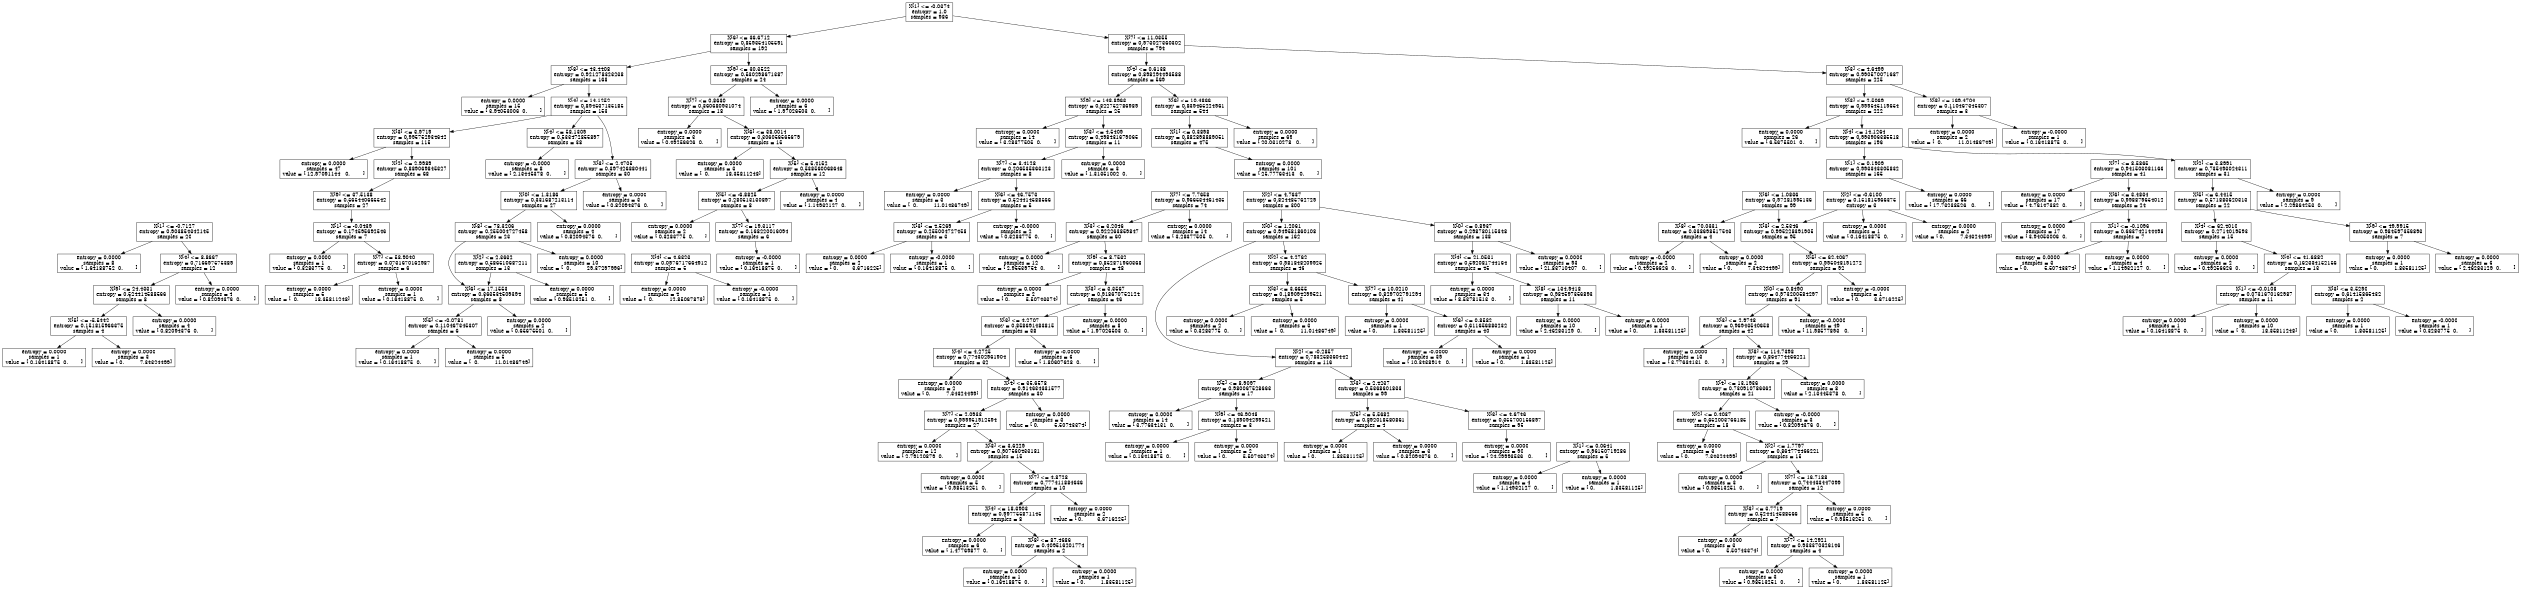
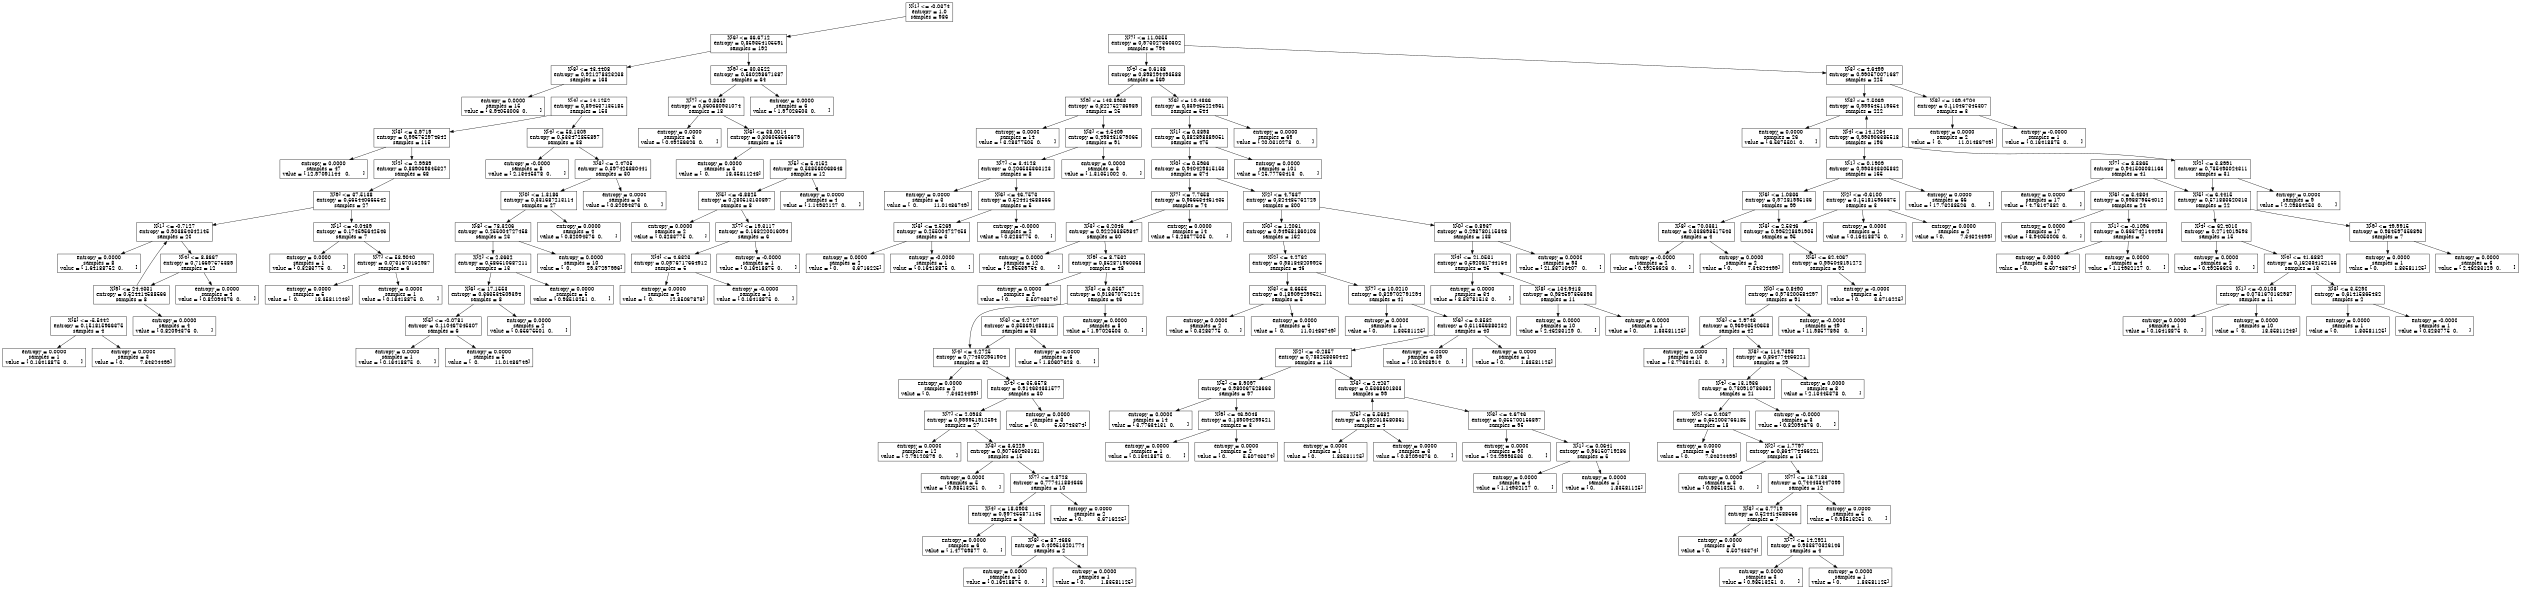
edge "X[1] <= -0.0374 entropy = 1.0 samples = 986" -> "X[7] <= 11.0355 entropy = 0.973027360302 samples = 794": removed
node "X[9] <= 30.3522 entropy = 0.530298671387 samples = 24": label "X[9] <= 30.3522 entropy = 0.530298671387 samples = 24" -> "X[9] <= 30.3522 entropy = 0.530298671387 samples = 64"
edge "X[8] <= 43.4408 entropy = 0.921278323238 samples = 168" -> "X[4] <= 14.1252 entropy = 0.894537135185 samples = 153": removed
edge "X[3] <= 2.5069 entropy = 0.999545119654 samples = 222" -> "X[4] <= 14.1264 entropy = 0.993906385518 samples = 196": reversed
edge "X[4] <= 14.1252 entropy = 0.894537135185 samples = 153" -> "X[3] <= 2.4705 entropy = 0.397426880441 samples = 30": now "X[4] <= 58.1309 entropy = 0.533472855897 samples = 38" -> "X[3] <= 2.4705 entropy = 0.397426880441 samples = 30"
node "X[3] <= 3.9719 entropy = 0.995752934642 samples = 115": label "X[3] <= 3.9719 entropy = 0.995752934642 samples = 115" -> "X[3] <= 3.9719 entropy = 0.995752974642 samples = 115"
node "X[3] <= 4.5409 entropy = 0.498431679065 samples = 11": label "X[3] <= 4.5409 entropy = 0.498431679065 samples = 11" -> "X[3] <= 4.5409 entropy = 0.498431679065 samples = 91"
edge "X[6] <= 38.0014 entropy = 0.306056565679 samples = 15" -> "X[5] <= 5.4152 entropy = 0.538560068648 samples = 12": removed
node "X[0] <= 0.5966 entropy = 0.940429815153 samples = 374": added
edge "X[7] <= 8.5865 entropy = 0.941503081166 samples = 41" -> "X[6] <= 3.4834 entropy = 0.998879654012 samples = 24": now "X[7] <= 8.5865 entropy = 0.941503081166 samples = 41" -> "X[5] <= 6.4415 entropy = 0.571883620313 samples = 22"
edge "X[1] <= 0.1909 entropy = 0.993343305832 samples = 165" -> "X[6] <= 1.0836 entropy = 0.97281995136 samples = 99": added
node "X[2] <= -0.6100 entropy = 0.151815966375 entropy = 3": label "X[2] <= -0.6100 entropy = 0.151815966375 entropy = 3" -> "X[2] <= -0.6100 entropy = 0.151815966375 samples = 3"
edge "X[9] <= 37.5138 entropy = 0.565440665542 samples = 27" -> "X[1] <= -0.7127 entropy = 0.903854342145 samples = 20": added
node "X[1] <= -0.0439 entropy = 0.174595692546 samples = 7": label "X[1] <= -0.0439 entropy = 0.174595692546 samples = 7" -> "X[1] <= -0.0439 entropy = 0.174595642546 samples = 7"
edge "X[7] <= 19.3117 entropy = 0.168220016094 samples = 6" -> "X[4] <= 4.6323 entropy = 0.0976717664912 samples = 5": added
edge "X[8] <= 78.3206 entropy = 0.255004727458 samples = 23" -> "X[6] <= 17.1553 entropy = 0.363534509394 samples = 8": now "X[8] <= 78.3206 entropy = 0.255004727458 samples = 23" -> "X[2] <= 2.3632 entropy = 0.586510687211 samples = 13"
edge "X[4] <= 21.0531 entropy = 0.592081744164 samples = 45" -> "X[8] <= 134.9418 entropy = 0.984597356893 samples = 11": reversed
edge "X[5] <= 62.4067 entropy = 0.995048191272 samples = 92" -> "X[0] <= 0.8490 entropy = 0.973200584297 samples = 91": removed
edge "X[4] <= 41.6882 entropy = 0.162334152156 samples = 13" -> "X[3] <= 3.5290 entropy = 0.61415865432 samples = 2": added
edge "X[9] <= 24.4331 entropy = 0.524414588566 samples = 8" -> "X[5] <= -5.5442 entropy = 0.151815966375 samples = 4": now "X[9] <= 24.4331 entropy = 0.524414588566 samples = 8" -> "X[1] <= -0.7127 entropy = 0.903854342145 samples = 20"
edge "X[3] <= 3.3567 entropy = 0.918670752124 samples = 46" -> "X[3] <= 4.2707 entropy = 0.858691483815 samples = 38": now "X[3] <= 3.3567 entropy = 0.918670752124 samples = 46" -> "X[4] <= 4.2725 entropy = 0.774302961904 samples = 32"
edge "X[0] <= 1.2061 entropy = 0.949581860108 samples = 162" -> "X[2] <= -0.2857 entropy = 0.783258360442 samples = 116": now "X[6] <= 0.8582 entropy = 0.611656883232 samples = 40" -> "X[2] <= -0.2857 entropy = 0.783258360442 samples = 116"
node "X[5] <= 8.9097 entropy = 0.980067528663 samples = 17": label "X[5] <= 8.9097 entropy = 0.980067528663 samples = 17" -> "X[5] <= 8.9097 entropy = 0.980067528663 samples = 97"
edge "X[3] <= 2.4237 entropy = 0.5368601833 samples = 99" -> "X[5] <= 5.5682 entropy = 0.892018580861 samples = 4": reversed
edge "X[3] <= 4.6746 entropy = 0.355700156897 samples = 95" -> "X[1] <= 0.0641 entropy = 0.96150719286 samples = 5": added
node "X[4] <= 18.3903 entropy = 0.997755871145 samples = 8": label "X[4] <= 18.3903 entropy = 0.997755871145 samples = 8" -> "X[4] <= 18.3903 entropy = 0.997455871145 samples = 8"
